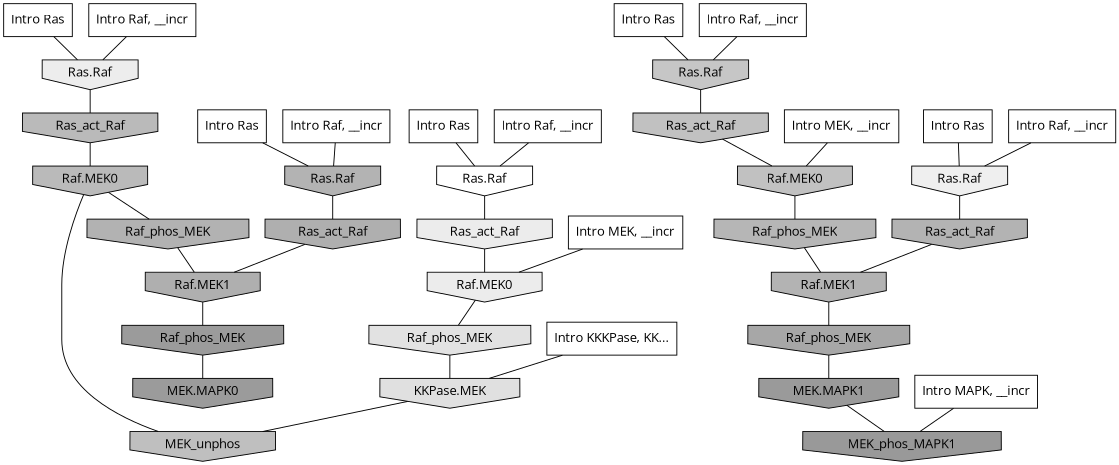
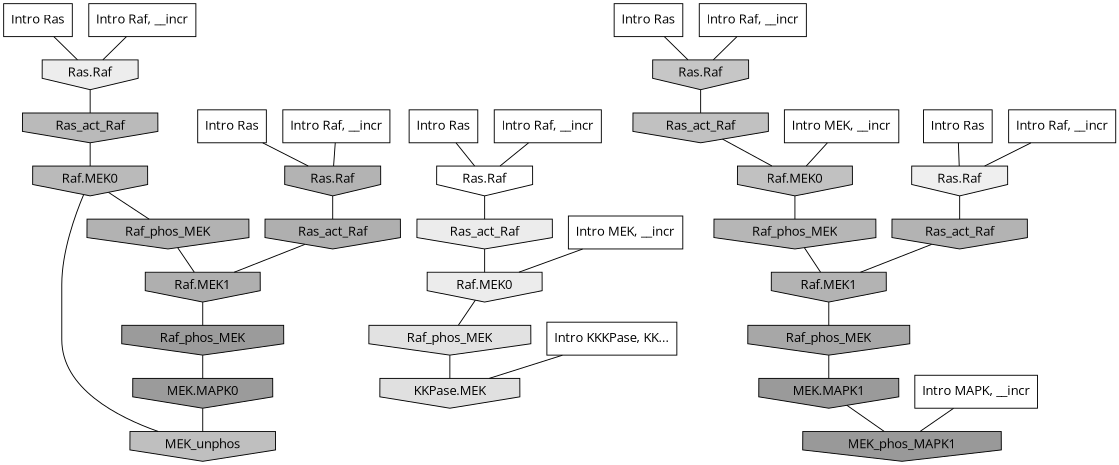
edge "KKPase.MEK" -- "MEK_unphos": now "MEK.MAPK0" -- "MEK_unphos"
